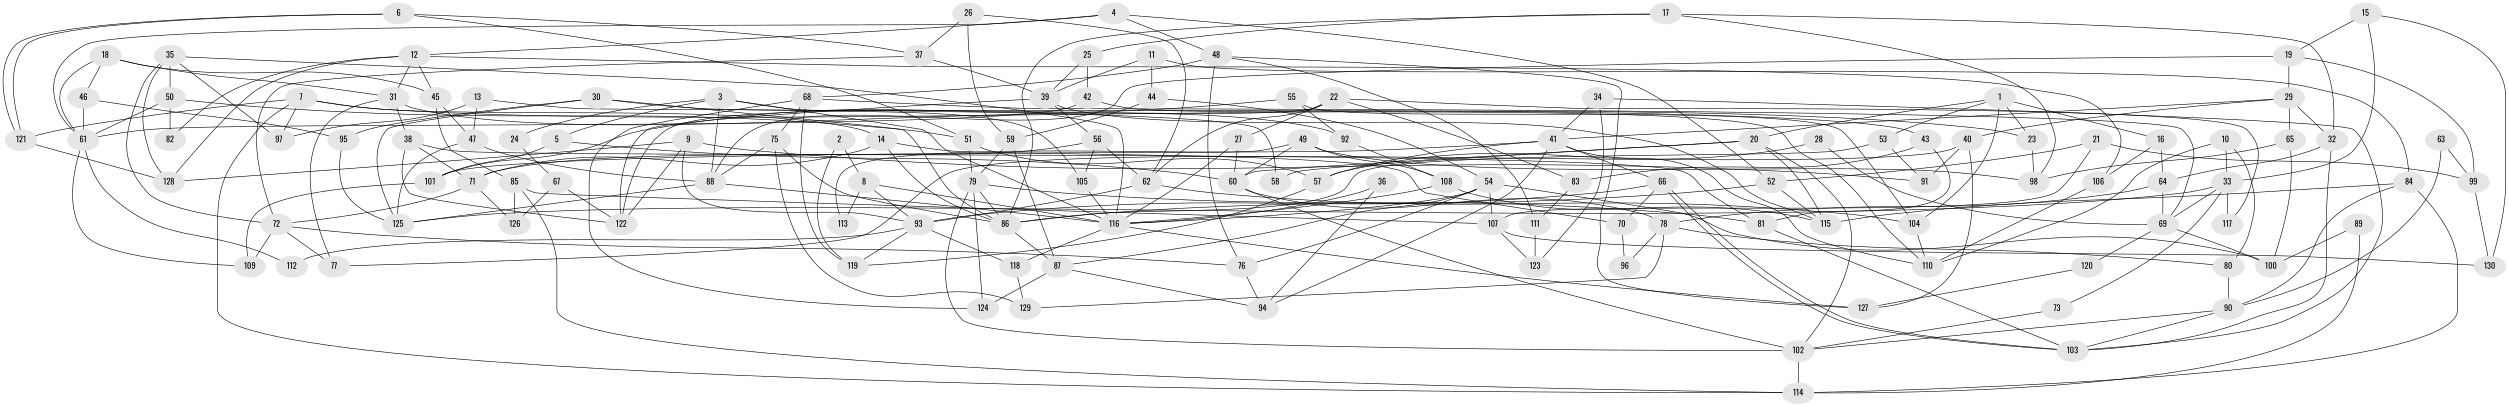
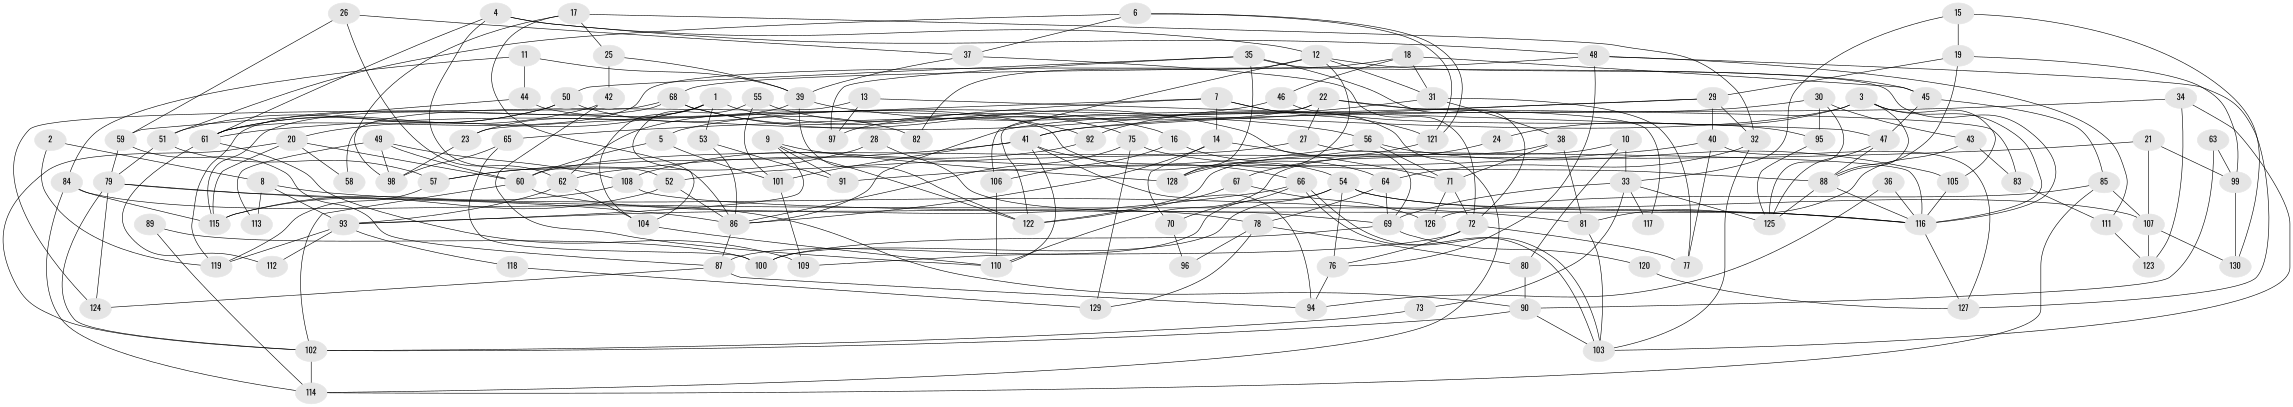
edge "116" -- "118": removed
